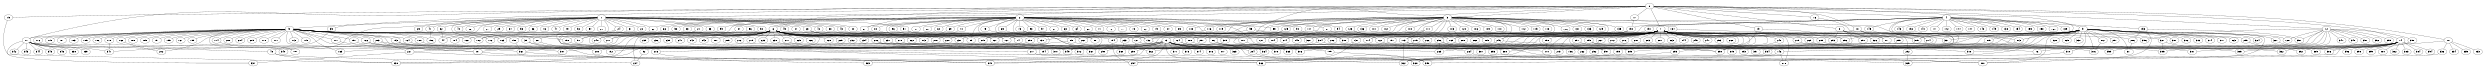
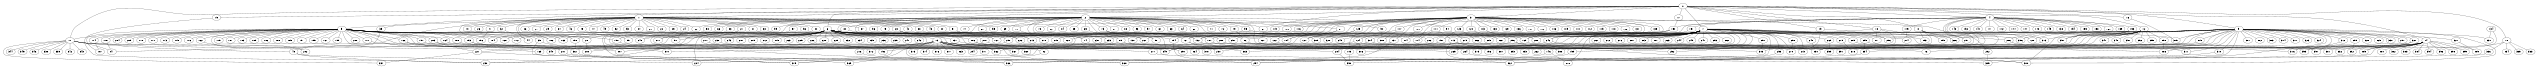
edge "3" -- "134": removed
